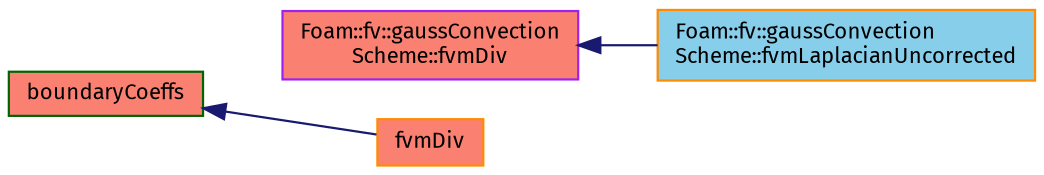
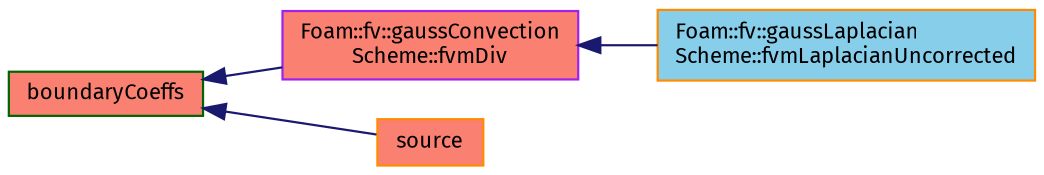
node "Foam::fv::gaussConvection Scheme::fvmLaplacianUncorrected": label "Foam::fv::gaussConvection Scheme::fvmLaplacianUncorrected" -> "Foam::fv::gaussLaplacian Scheme::fvmLaplacianUncorrected"
edge "Foam::fv::gaussConvection Scheme::fvmDiv" -> "boundaryCoeffs": added
node "fvmDiv": label "fvmDiv" -> "source"
